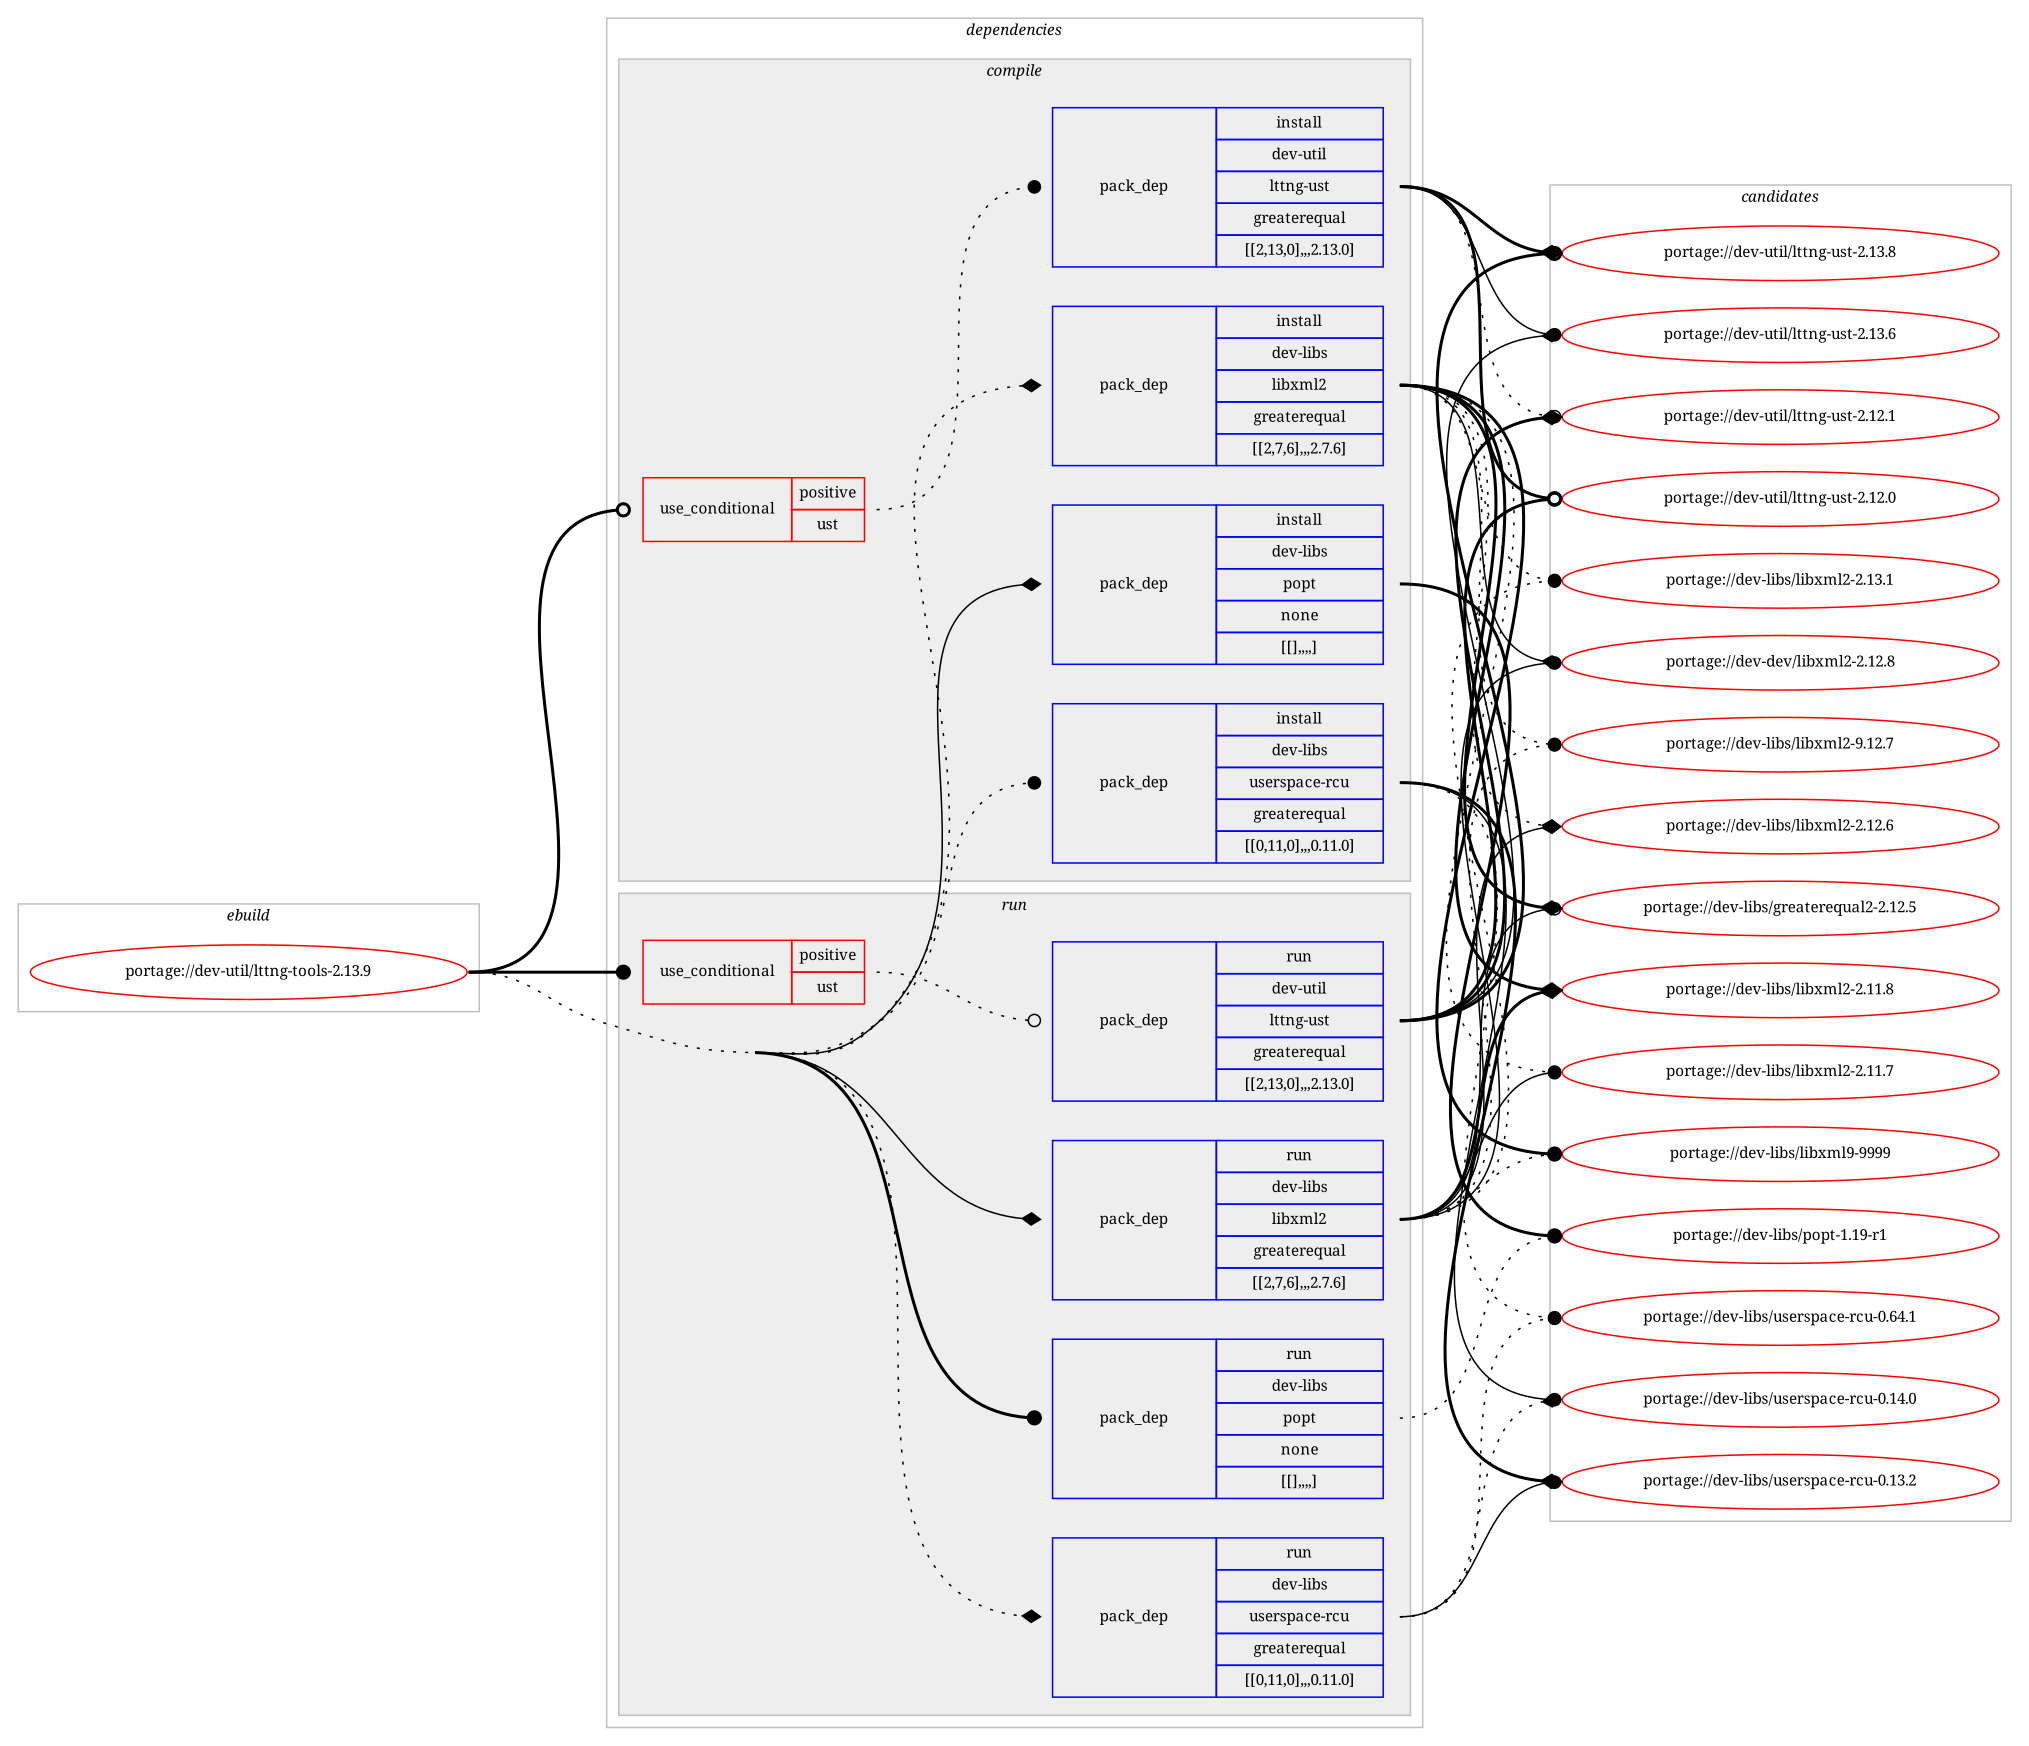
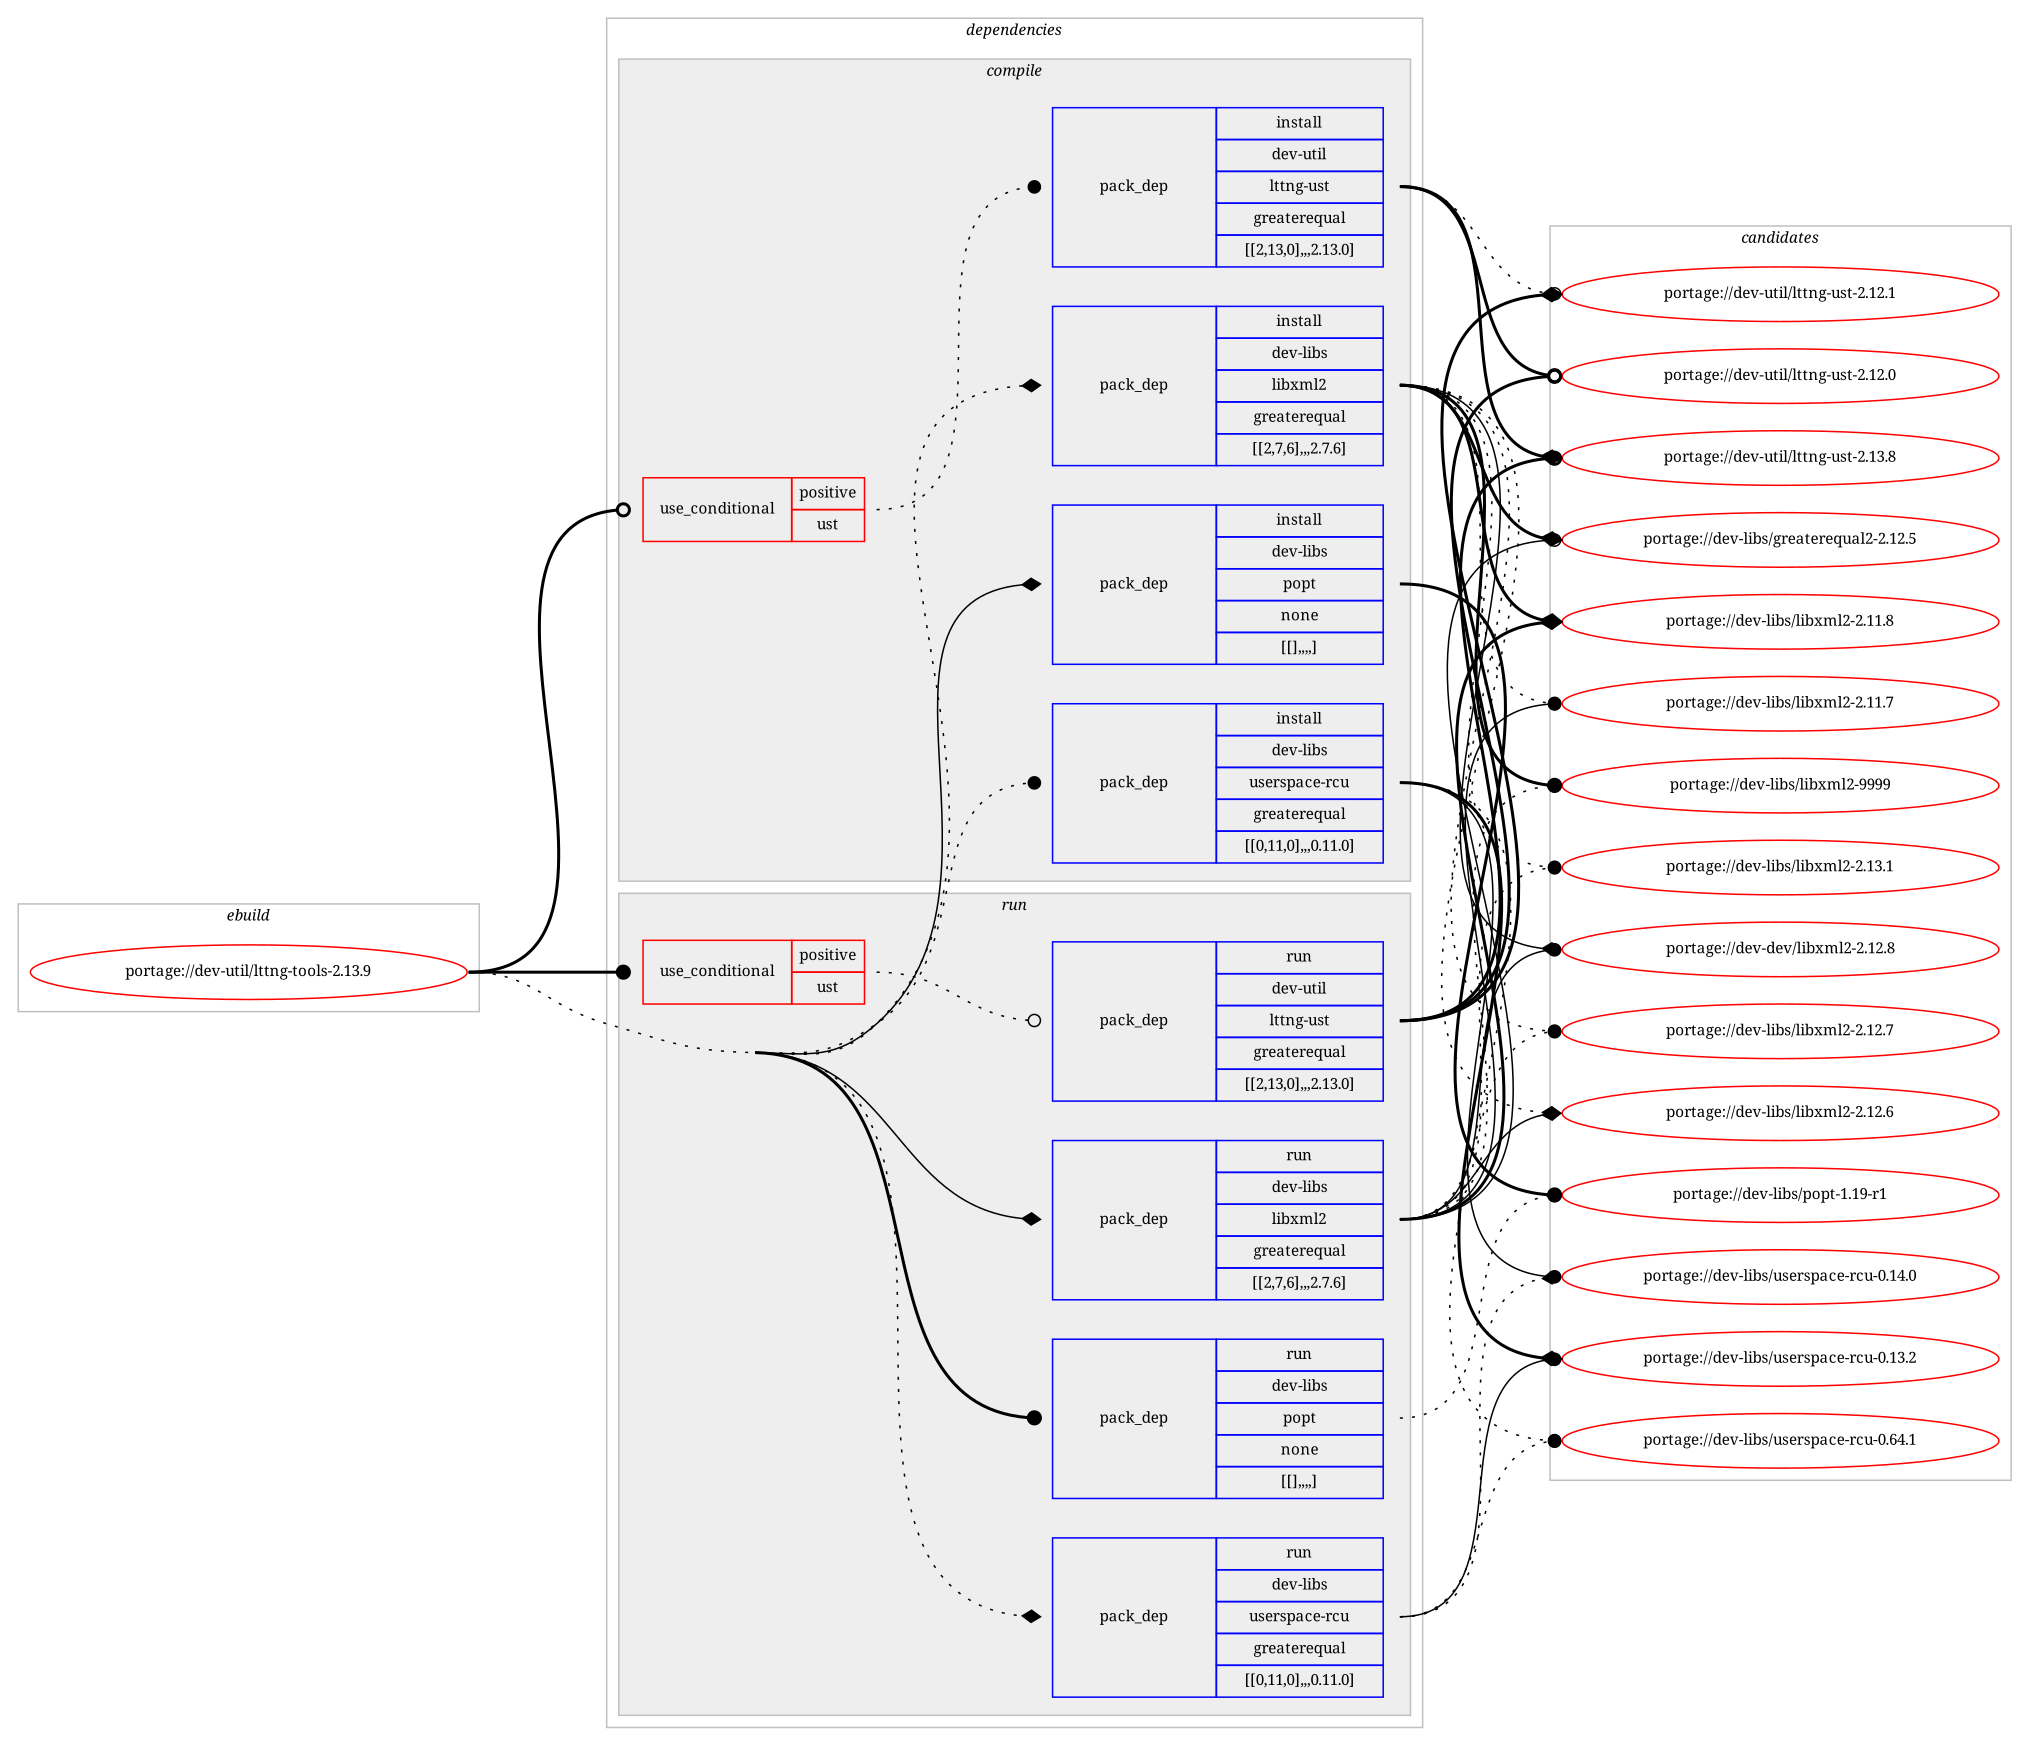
node "portage://dev-util/lttng-ust-2.13.6": removed
node "portage://dev-libs/libxml2-9.12.7": label "portage://dev-libs/libxml2-9.12.7" -> "portage://dev-libs/libxml2-2.12.7"
node "portage://dev-libs/libxml9-9999": label "portage://dev-libs/libxml9-9999" -> "portage://dev-libs/libxml2-9999"
